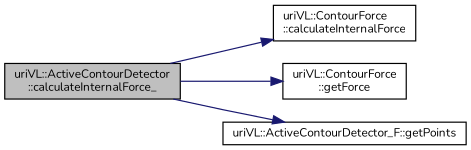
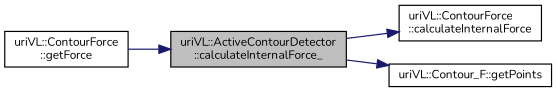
edge "uriVL::ActiveContourDetector ::calculateInternalForce_" -> "uriVL::ContourForce ::getForce": reversed
node "uriVL::ActiveContourDetector_F::getPoints": label "uriVL::ActiveContourDetector_F::getPoints" -> "uriVL::Contour_F::getPoints"
